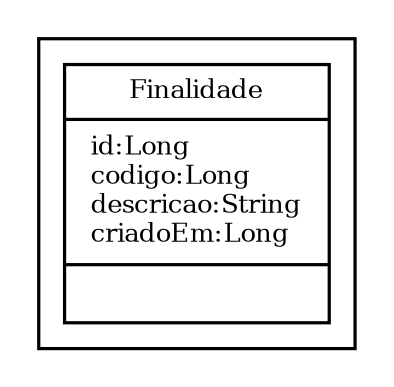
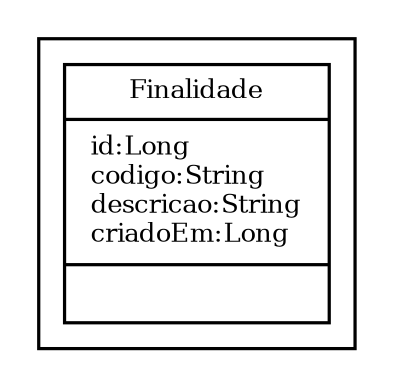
node "Finalidade": text "codigo:Long" -> "codigo:String"
